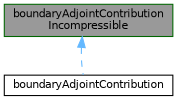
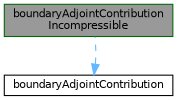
edge "boundaryAdjointContribution" -> "boundaryAdjointContribution Incompressible": reversed
